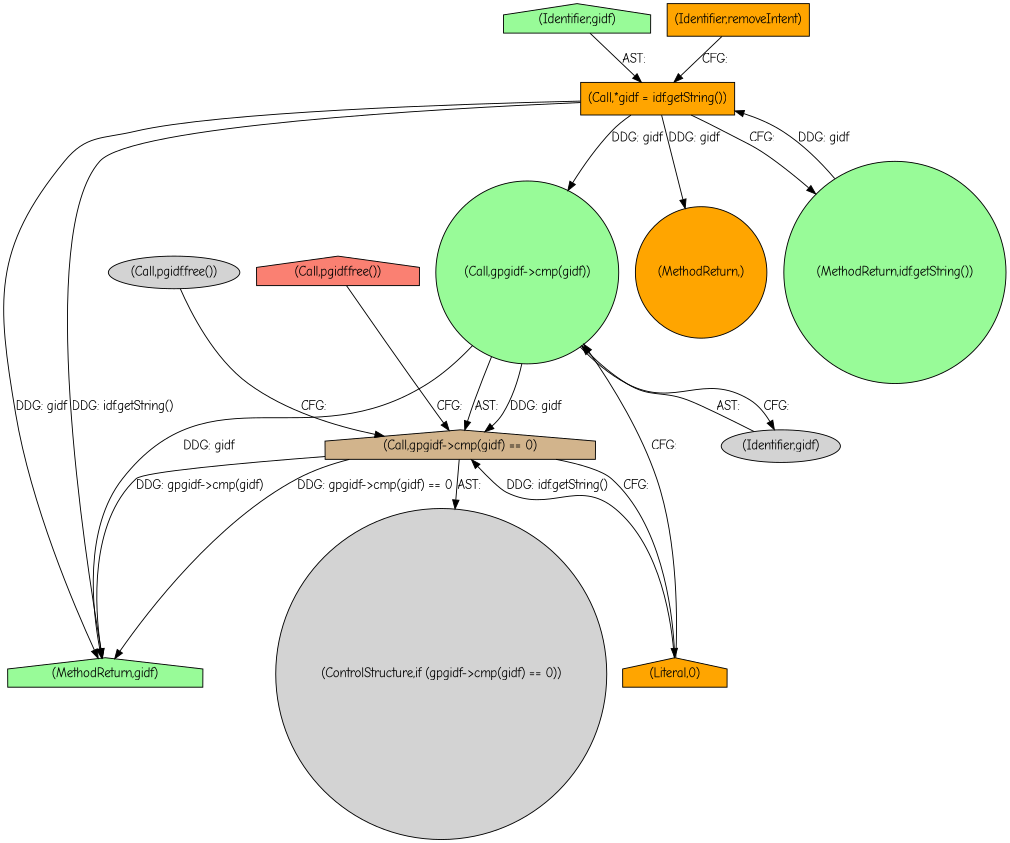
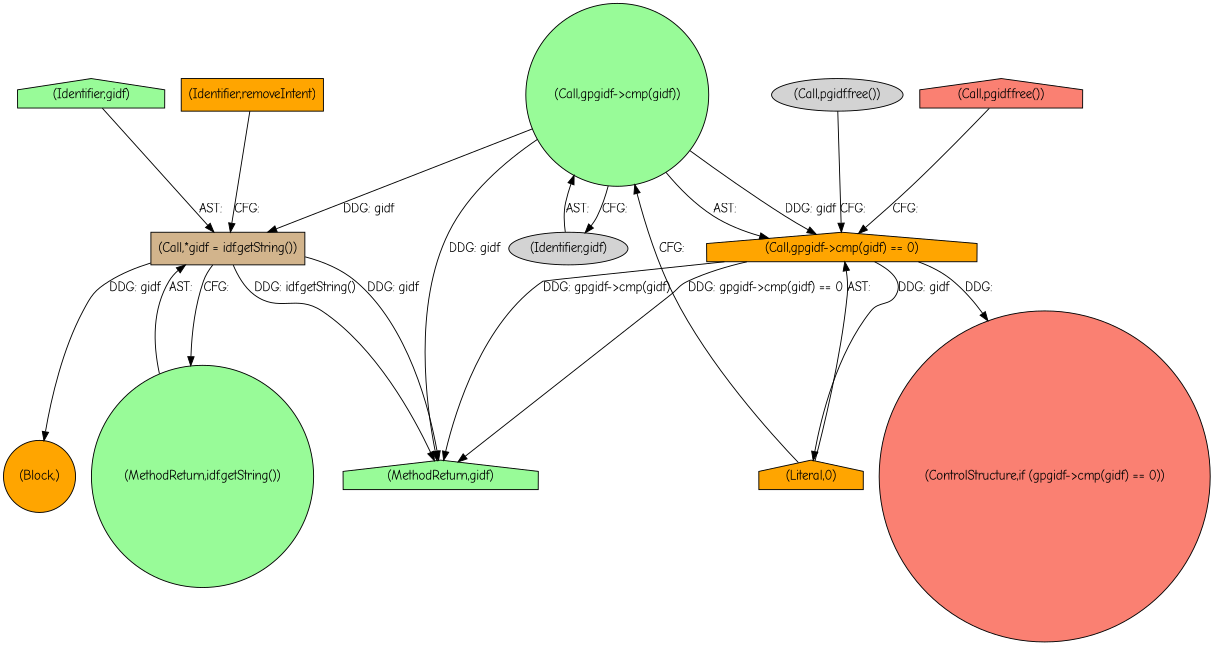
node "(Call,*gidf = idf.getString())": fillcolor orange -> tan
edge "(MethodReturn,idf.getString())" -> "(Call,*gidf = idf.getString())": label "DDG: gidf" -> "AST: "
edge "(Call,*gidf = idf.getString())" -> "(Call,gpgidf->cmp(gidf))": reversed
node "(MethodReturn,)": label "(MethodReturn,)" -> "(Block,)"
node "(Call,gpgidf->cmp(gidf) == 0)": fillcolor tan -> orange
edge "(Call,gpgidf->cmp(gidf) == 0)" -> "(ControlStructure,if (gpgidf->cmp(gidf) == 0))": label "AST: " -> "DDG: "
edge "(Literal,0)" -> "(Call,gpgidf->cmp(gidf) == 0)": label "DDG: idf.getString()" -> "AST: "
edge "(Call,gpgidf->cmp(gidf) == 0)" -> "(Literal,0)": label "CFG: " -> "DDG: gidf"
node "(ControlStructure,if (gpgidf->cmp(gidf) == 0))": fillcolor lightgrey -> salmon
